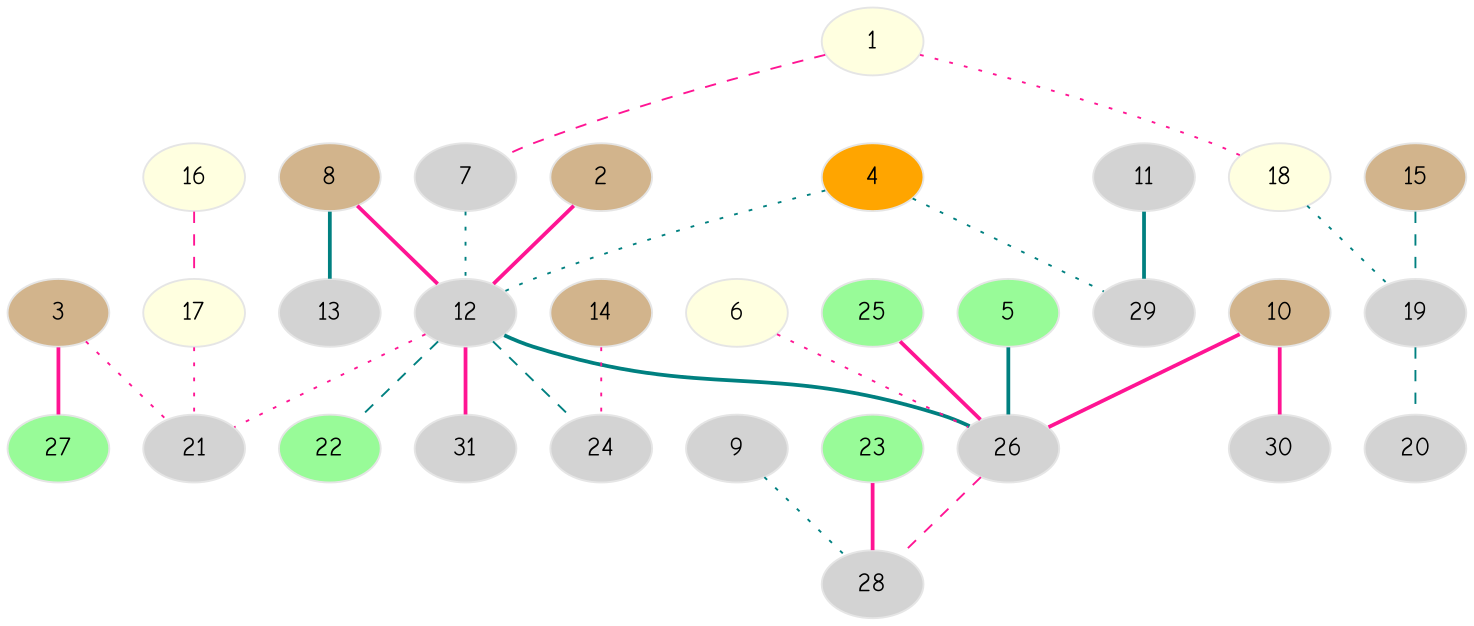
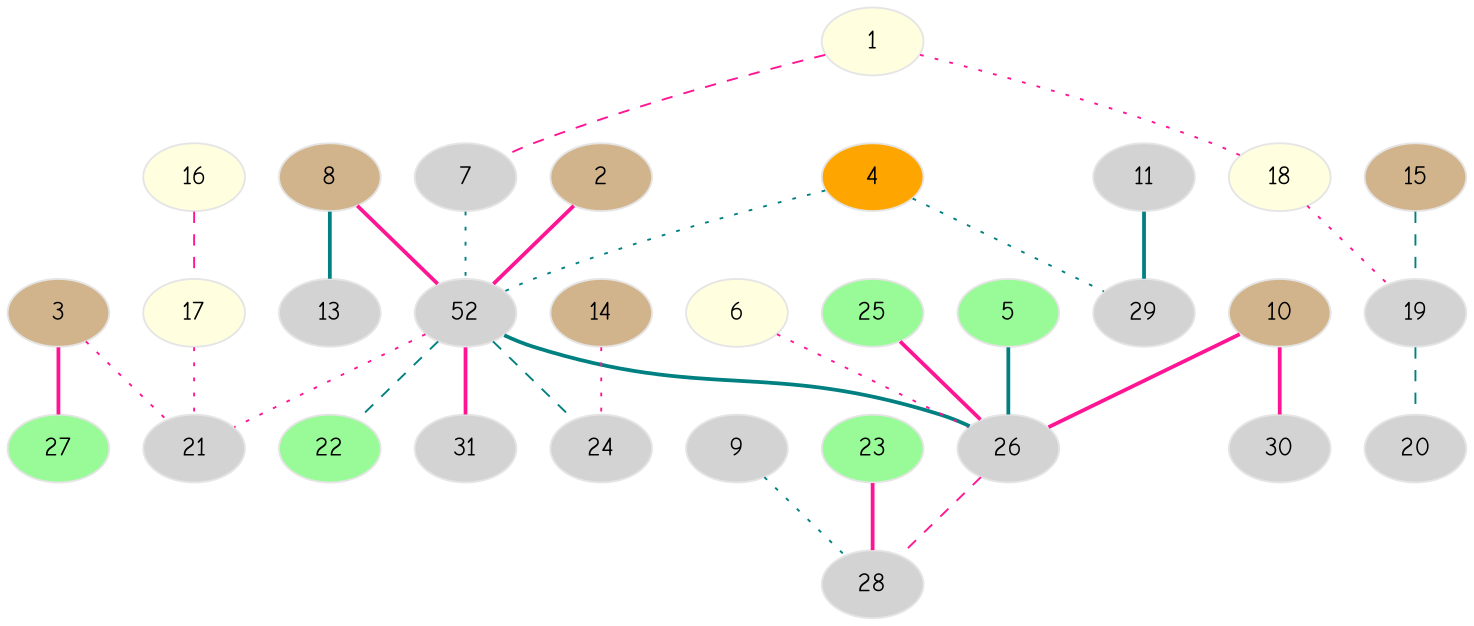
edge "18" -- "19": color teal -> deeppink
node "12": label "12" -> "52"
